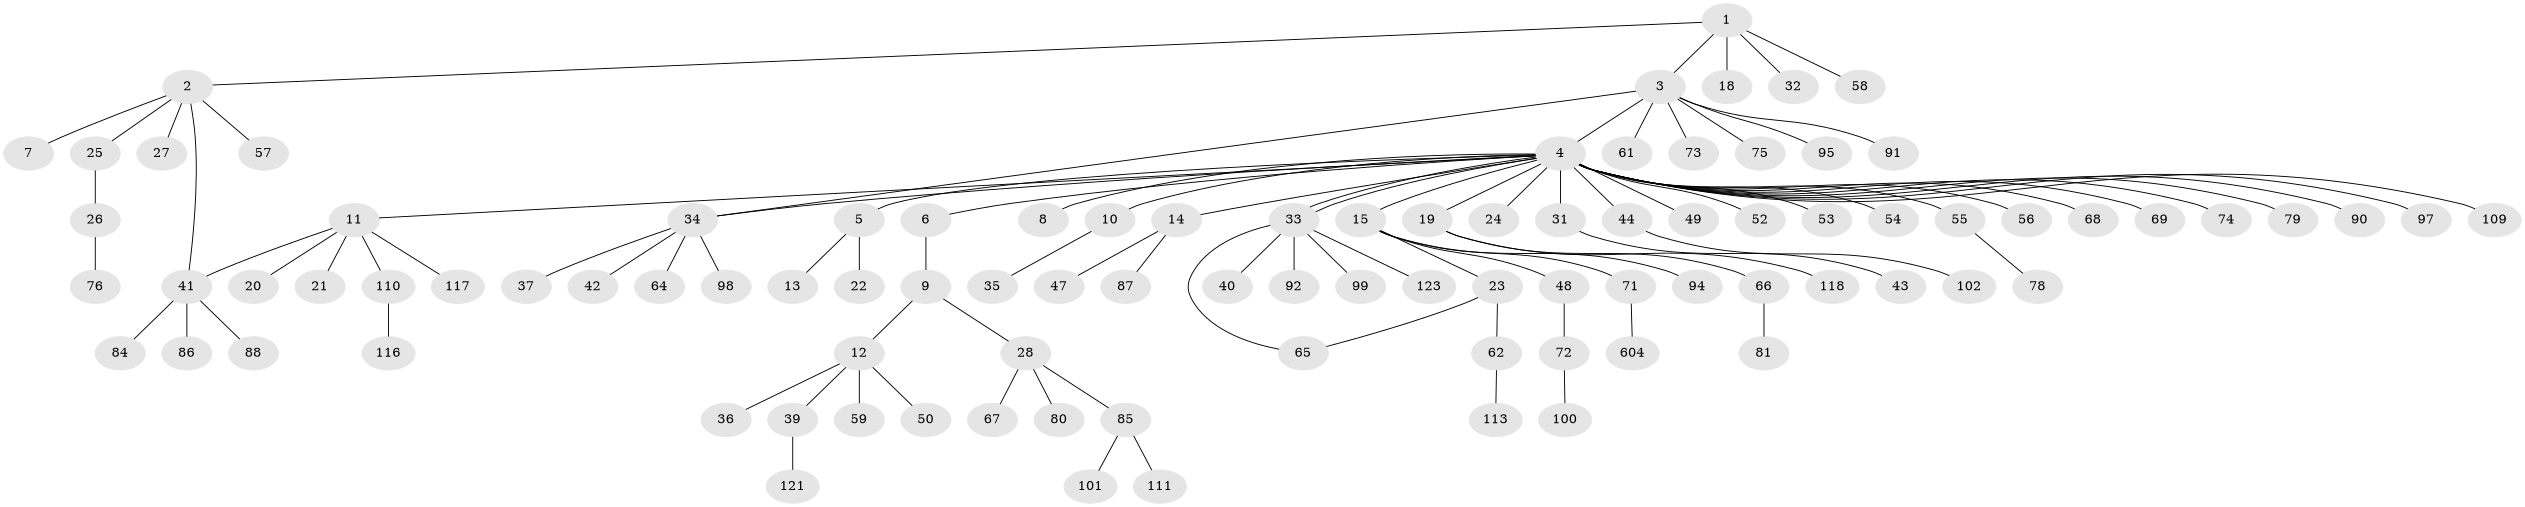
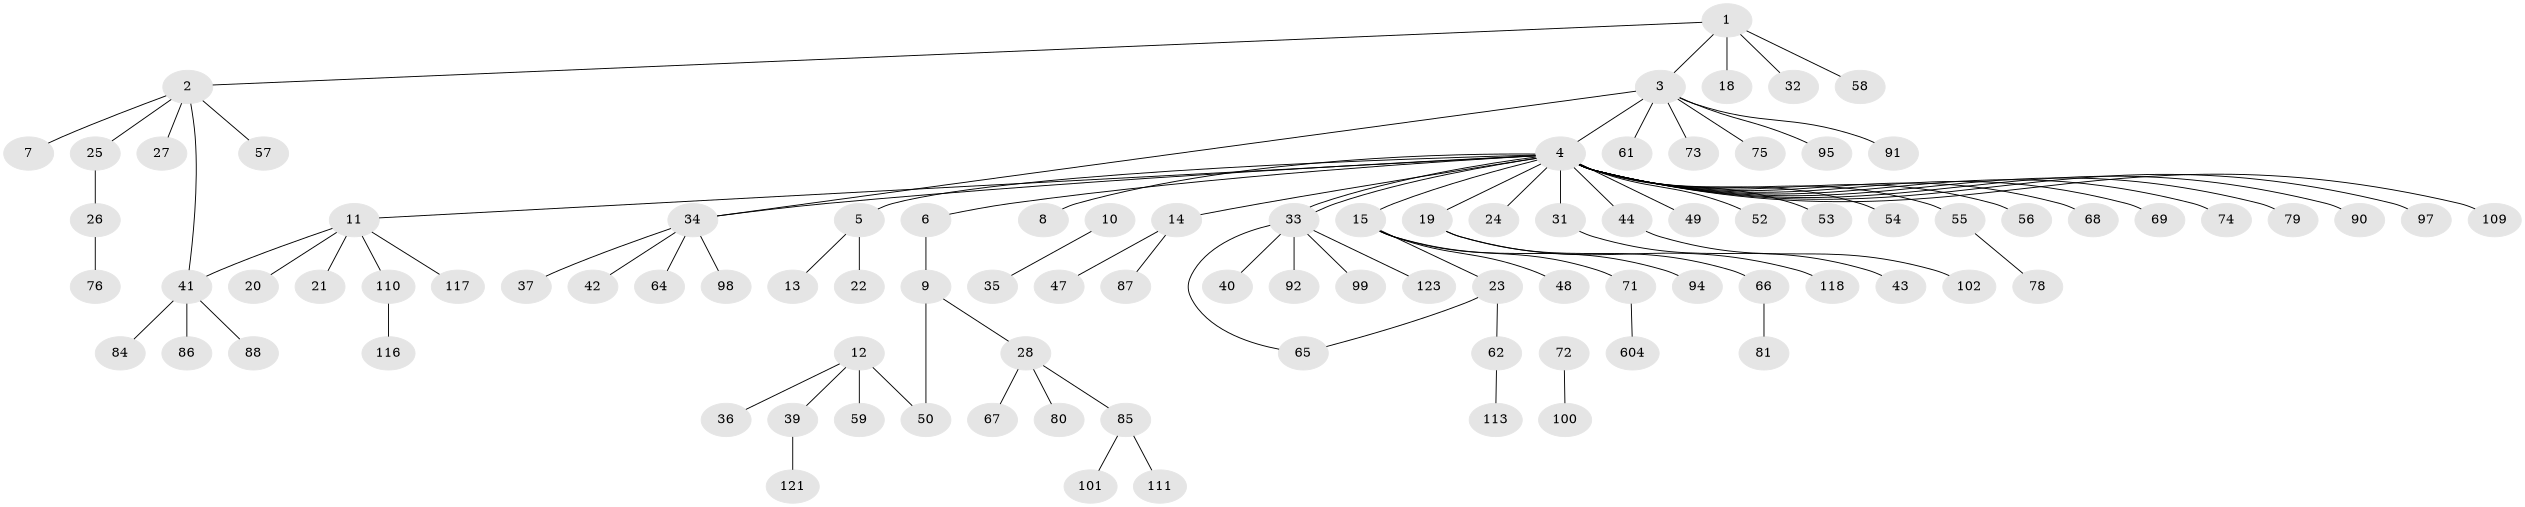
edge "4" -- "10": removed
edge "9" -- "12": now "9" -- "50"
edge "48" -- "72": removed
